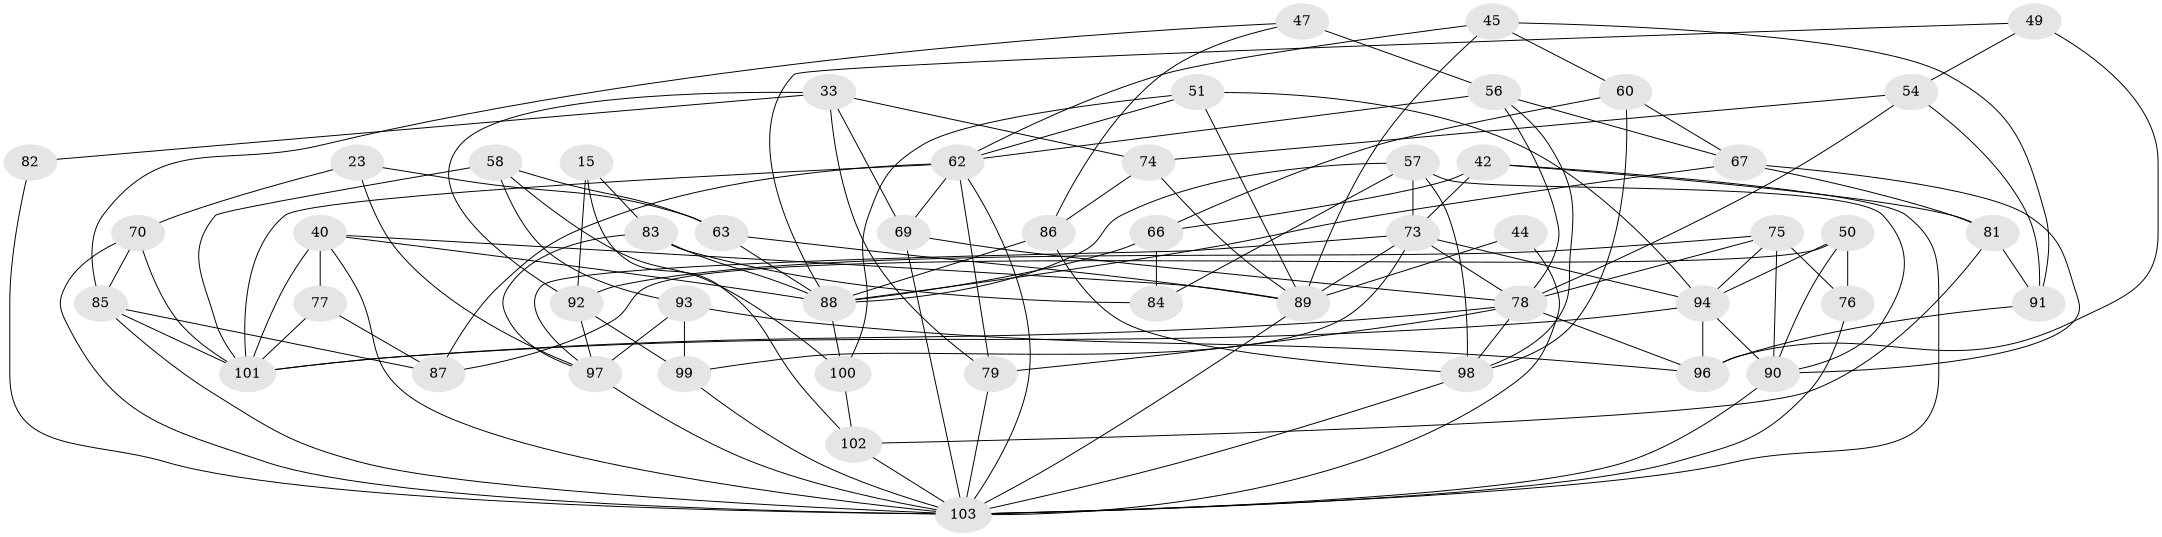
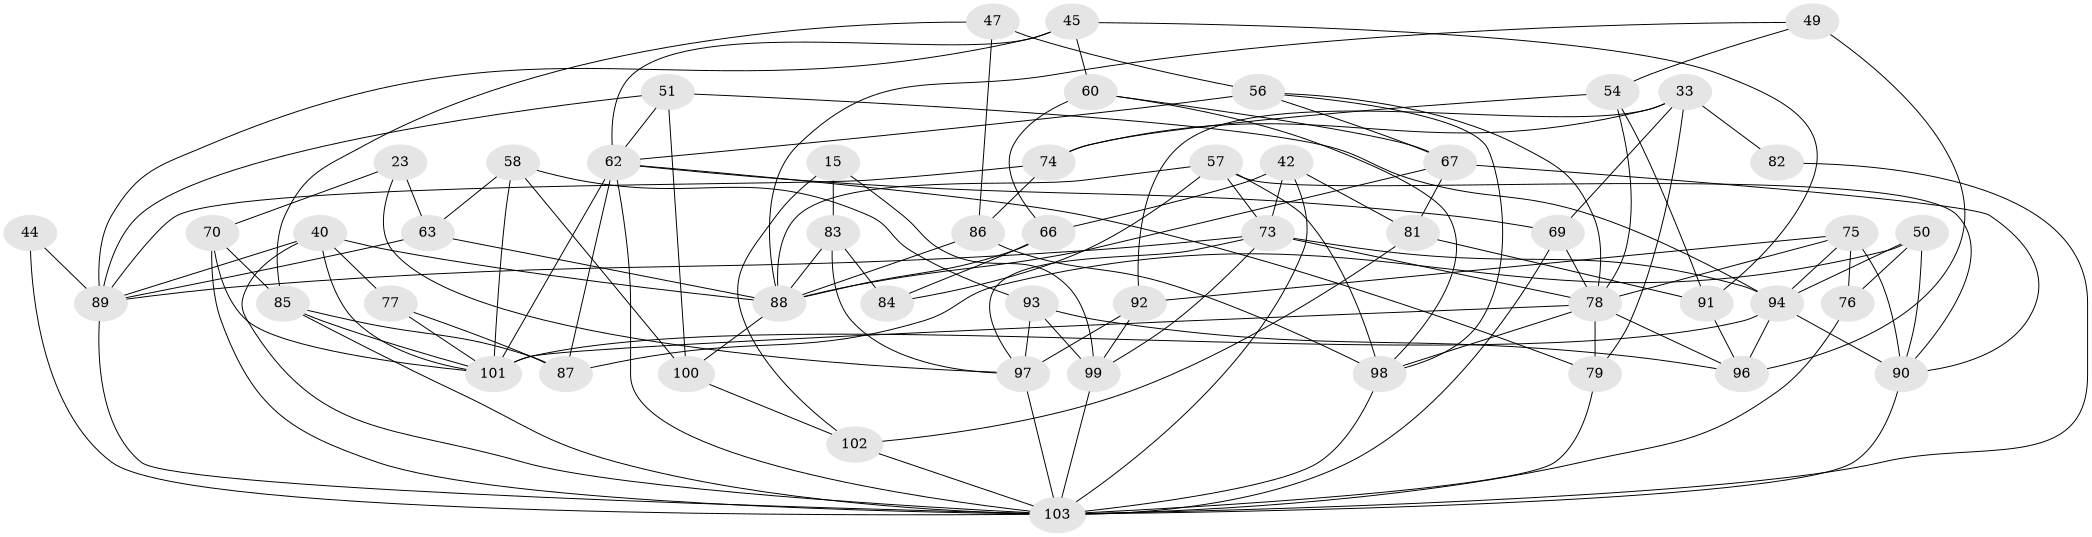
edge "15" -- "92": now "15" -- "99"
